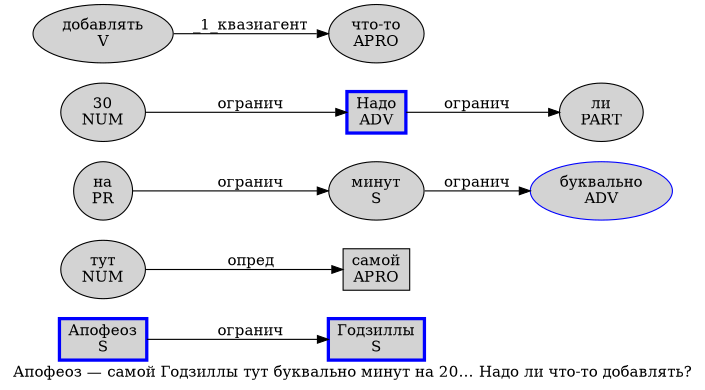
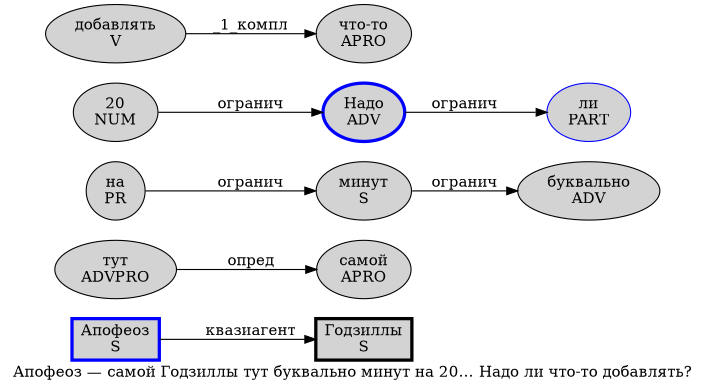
edge "добавлять V" -> "что-то APRO": label "_1_квазиагент" -> "_1_компл"
node "30 NUM": label "30 NUM" -> "20 NUM"
node "Надо ADV": shape box -> ellipse
node "ли PART": color black -> blue
node "буквально ADV": color blue -> black
node "тут NUM": label "тут NUM" -> "тут ADVPRO"
node "самой APRO": shape box -> ellipse
edge "Апофеоз S" -> "Годзиллы S": label "огранич" -> "квазиагент"
node "Годзиллы S": color blue -> black
